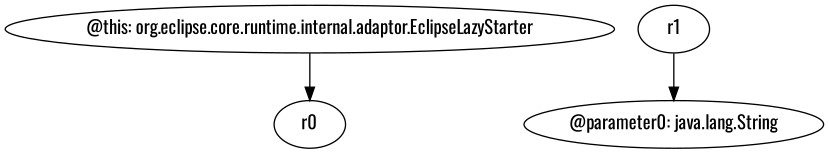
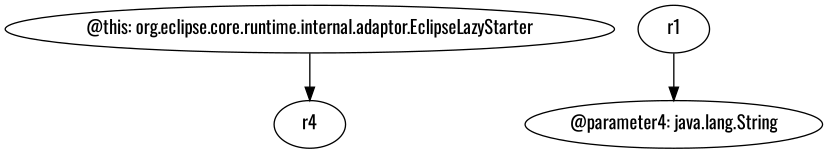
node "r0": label "r0" -> "r4"
node "@parameter0: java.lang.String": label "@parameter0: java.lang.String" -> "@parameter4: java.lang.String"
